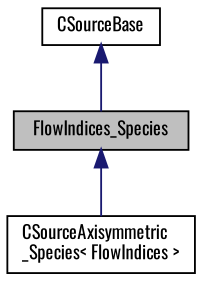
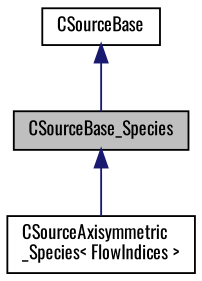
node "FlowIndices_Species": label "FlowIndices_Species" -> "CSourceBase_Species"
